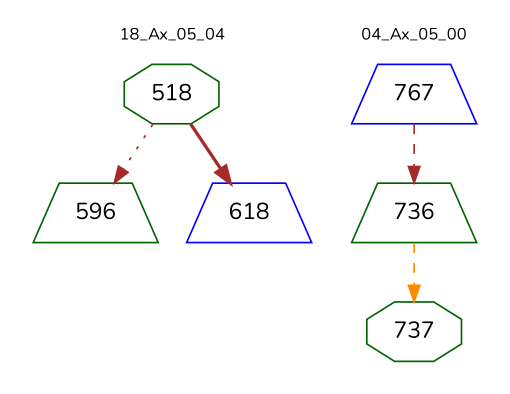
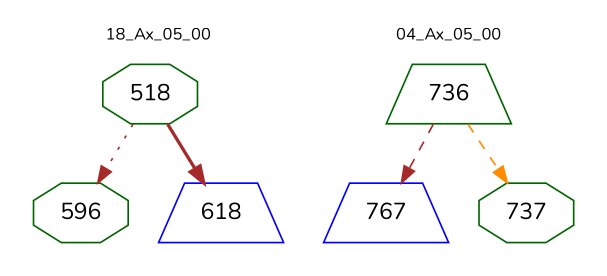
cluster "18_Ax_05_04": label "18_Ax_05_04" -> "18_Ax_05_00"
edge "767" -> "736": reversed
node "596": shape trapezium -> octagon
